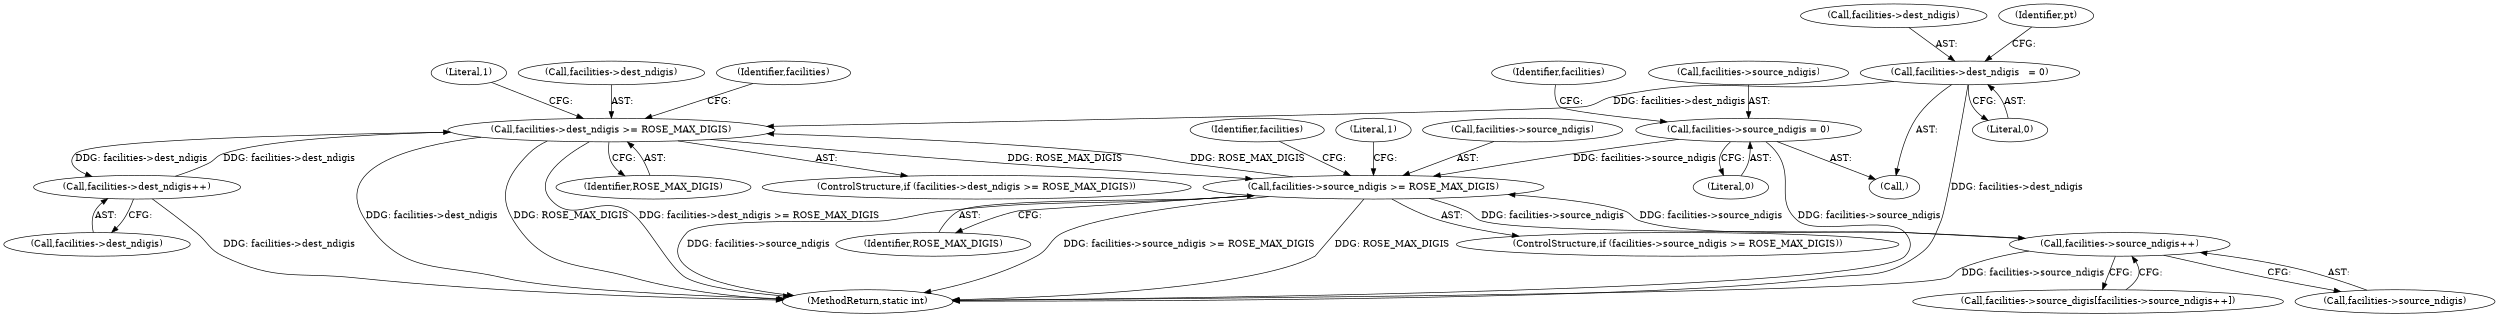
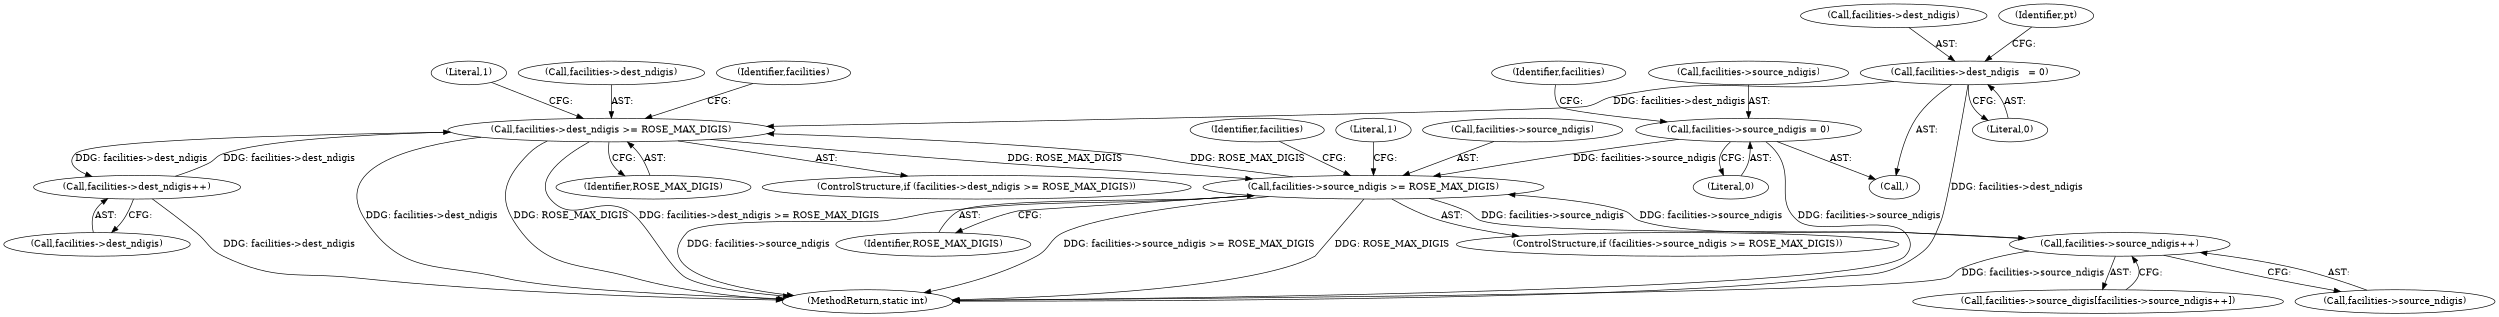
edge "(Call,facilities->source_ndigis++)" -> "(Call,facilities->source_digis[facilities->source_ndigis++])": label "CFG: " -> "AST: "
